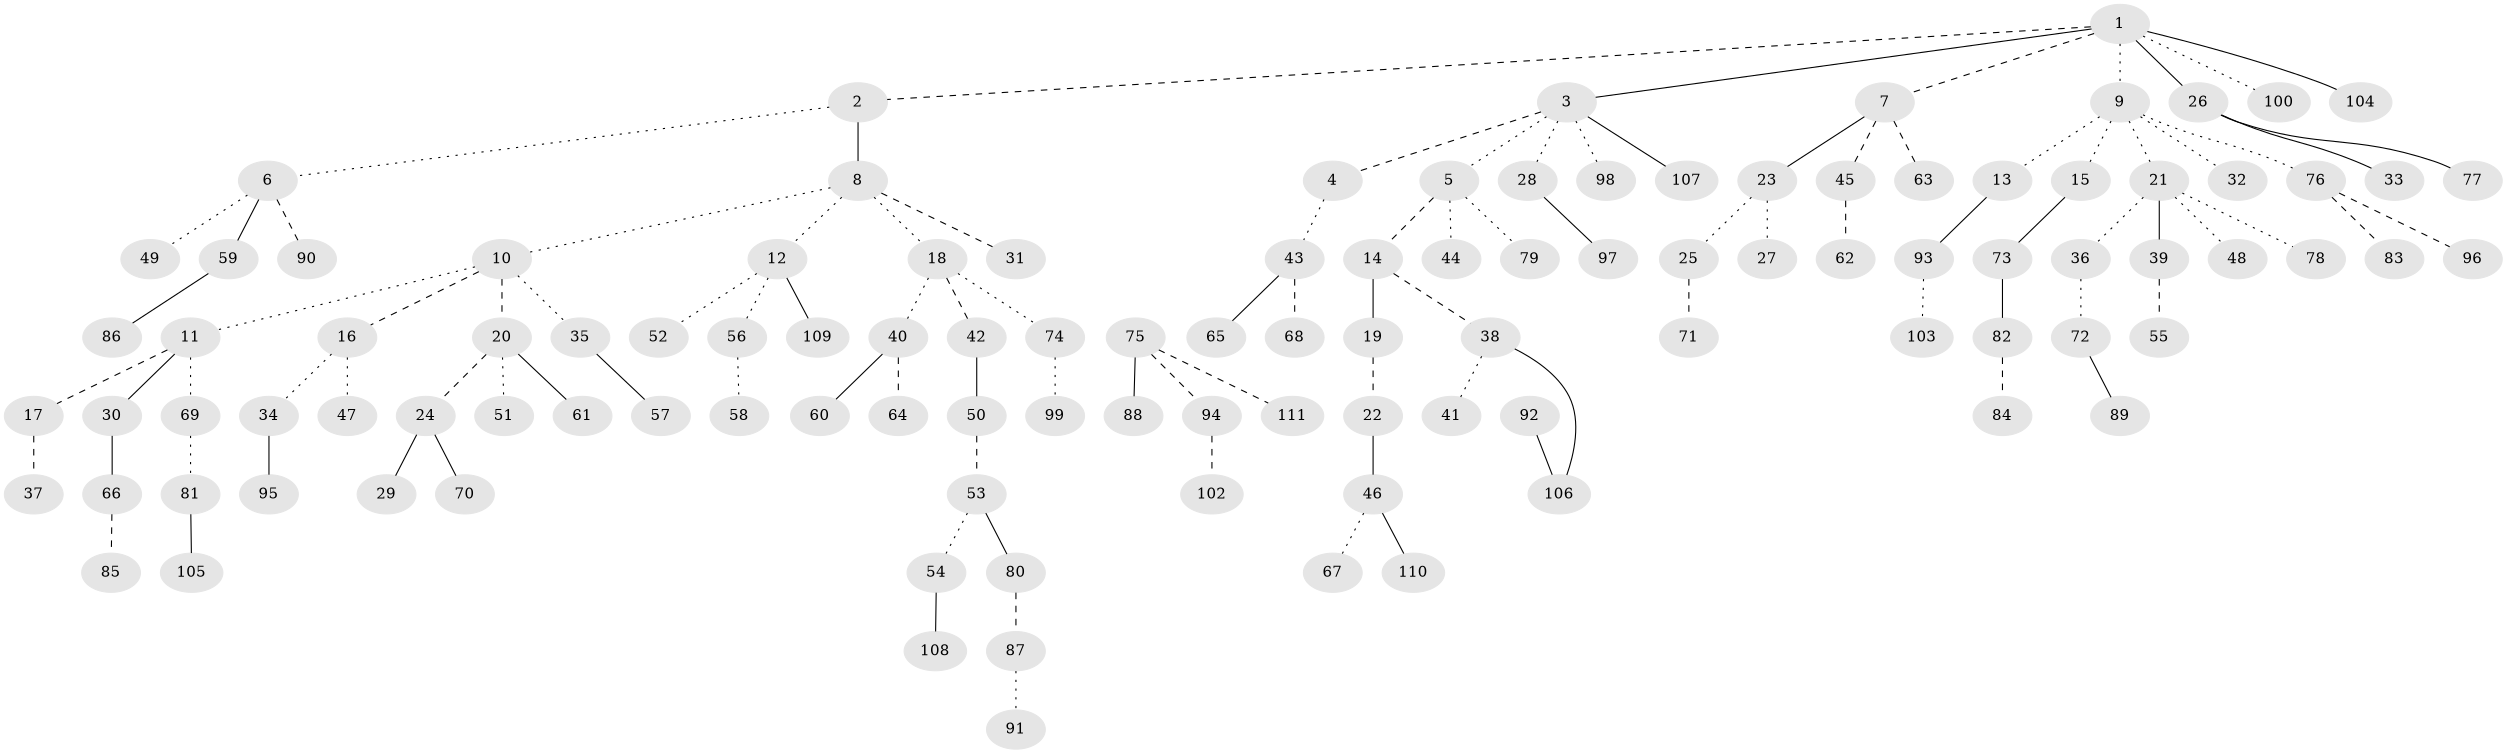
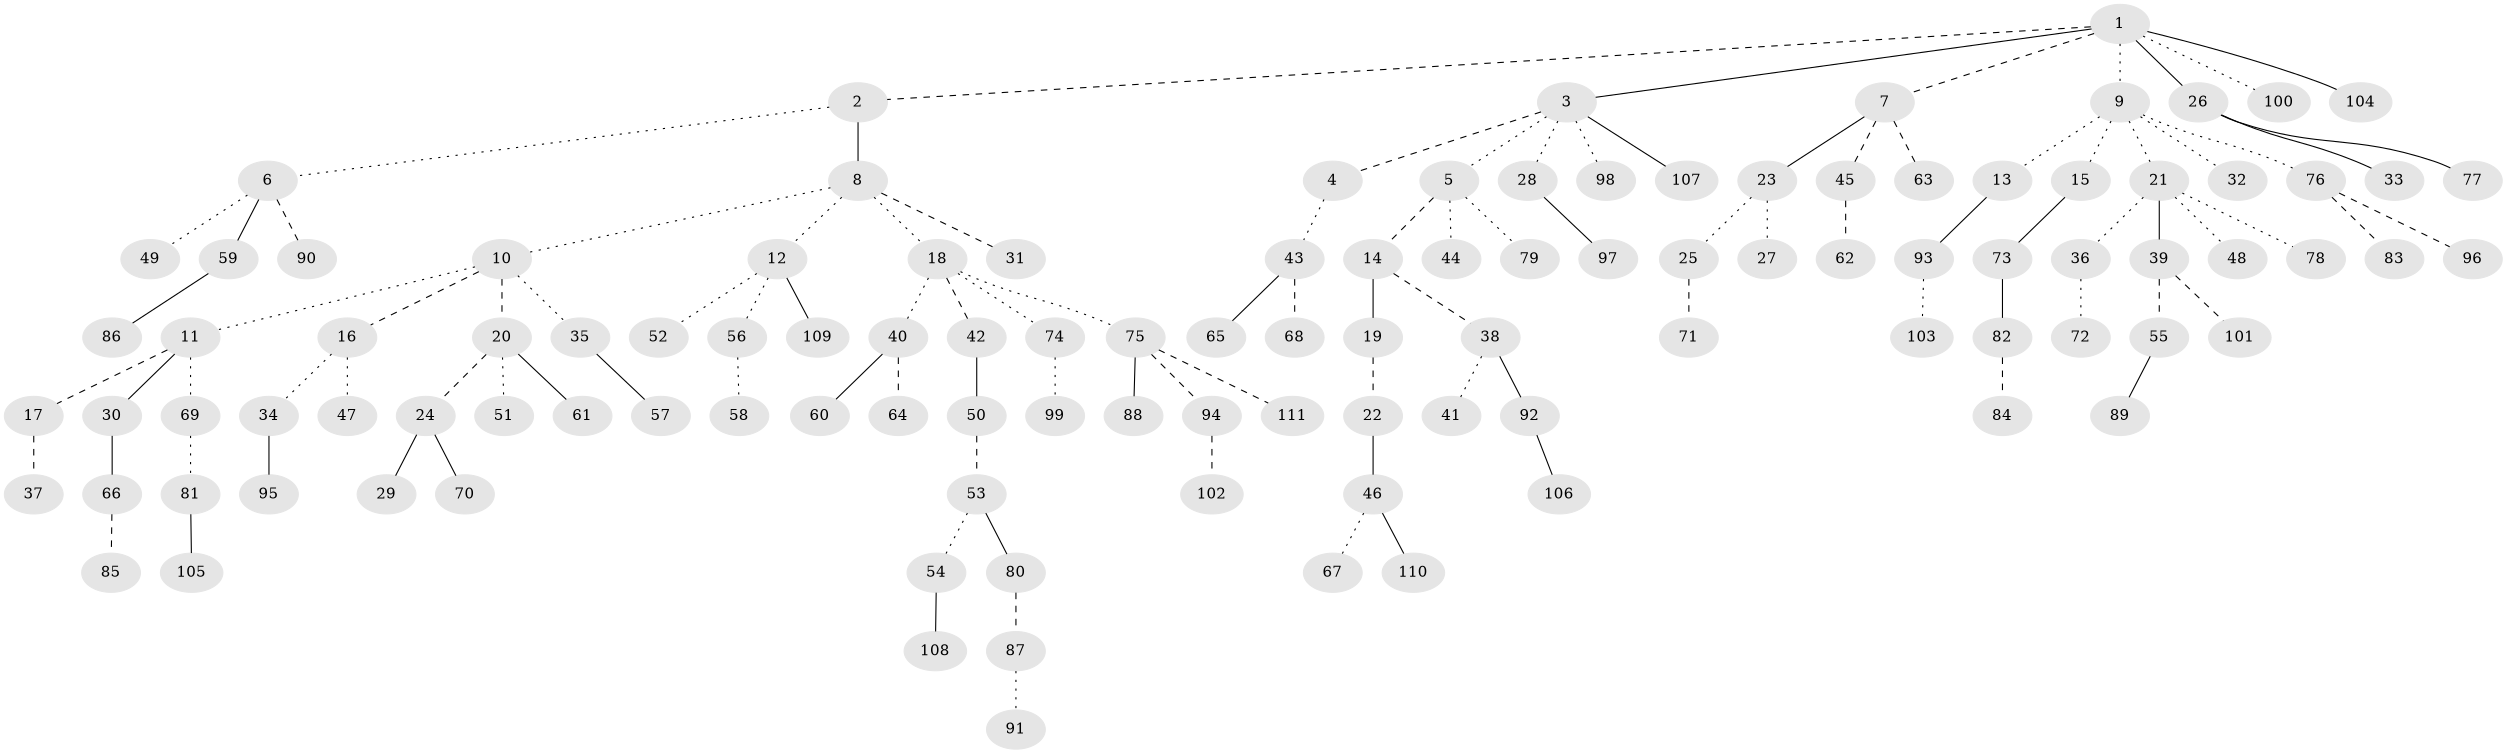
edge "18" -- "75": added
node "101": added
edge "72" -- "89": now "55" -- "89"
edge "38" -- "106": now "38" -- "92"
